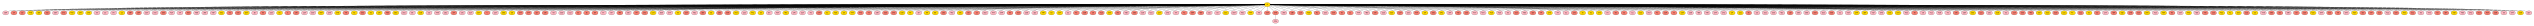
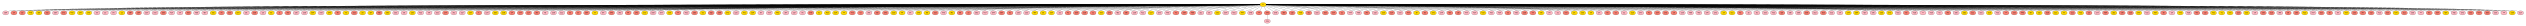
node "298": removed
node "77": fillcolor lightpink -> gold
node "239": fillcolor gold -> salmon
